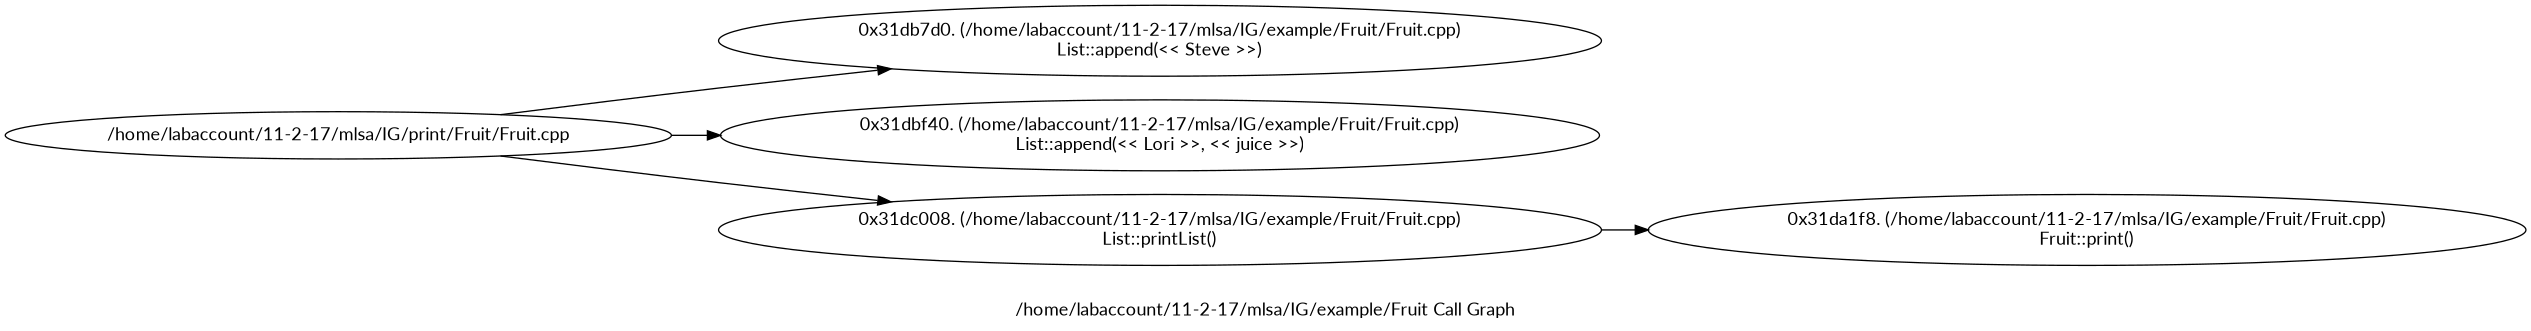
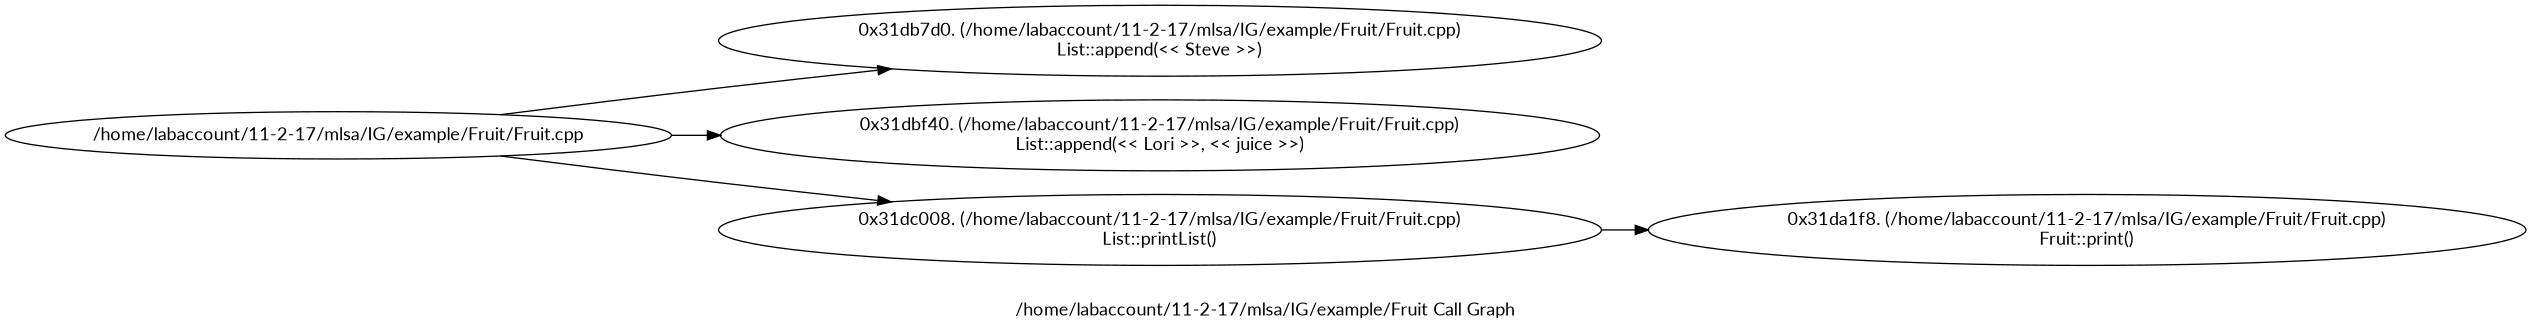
node "/home/labaccount/11-2-17/mlsa/IG/print/Fruit/Fruit.cpp": label "/home/labaccount/11-2-17/mlsa/IG/print/Fruit/Fruit.cpp" -> "/home/labaccount/11-2-17/mlsa/IG/example/Fruit/Fruit.cpp"
